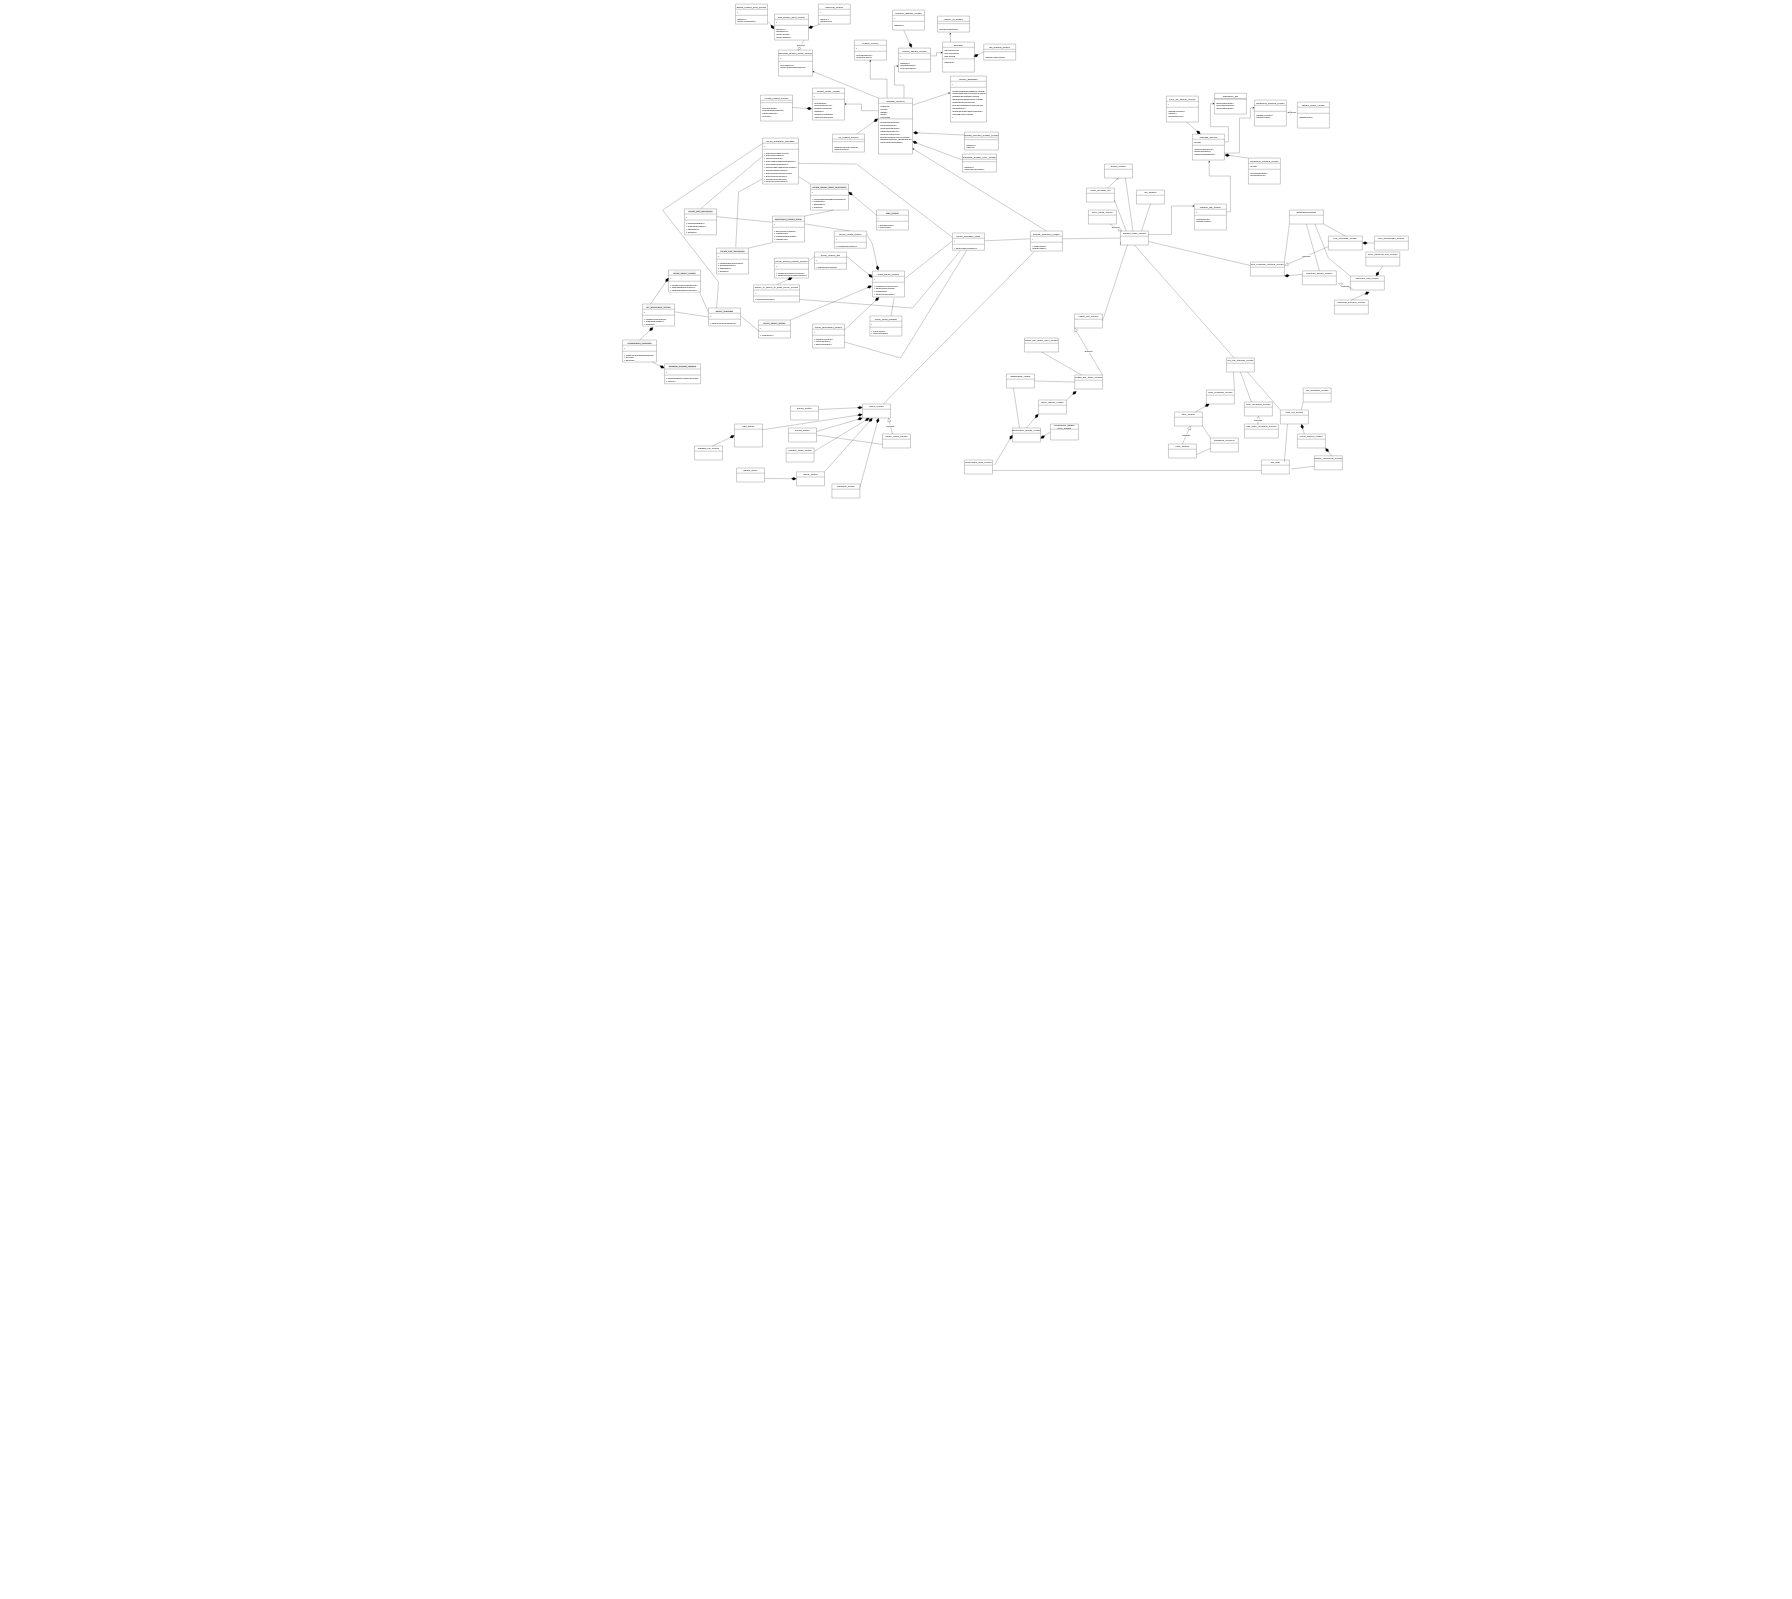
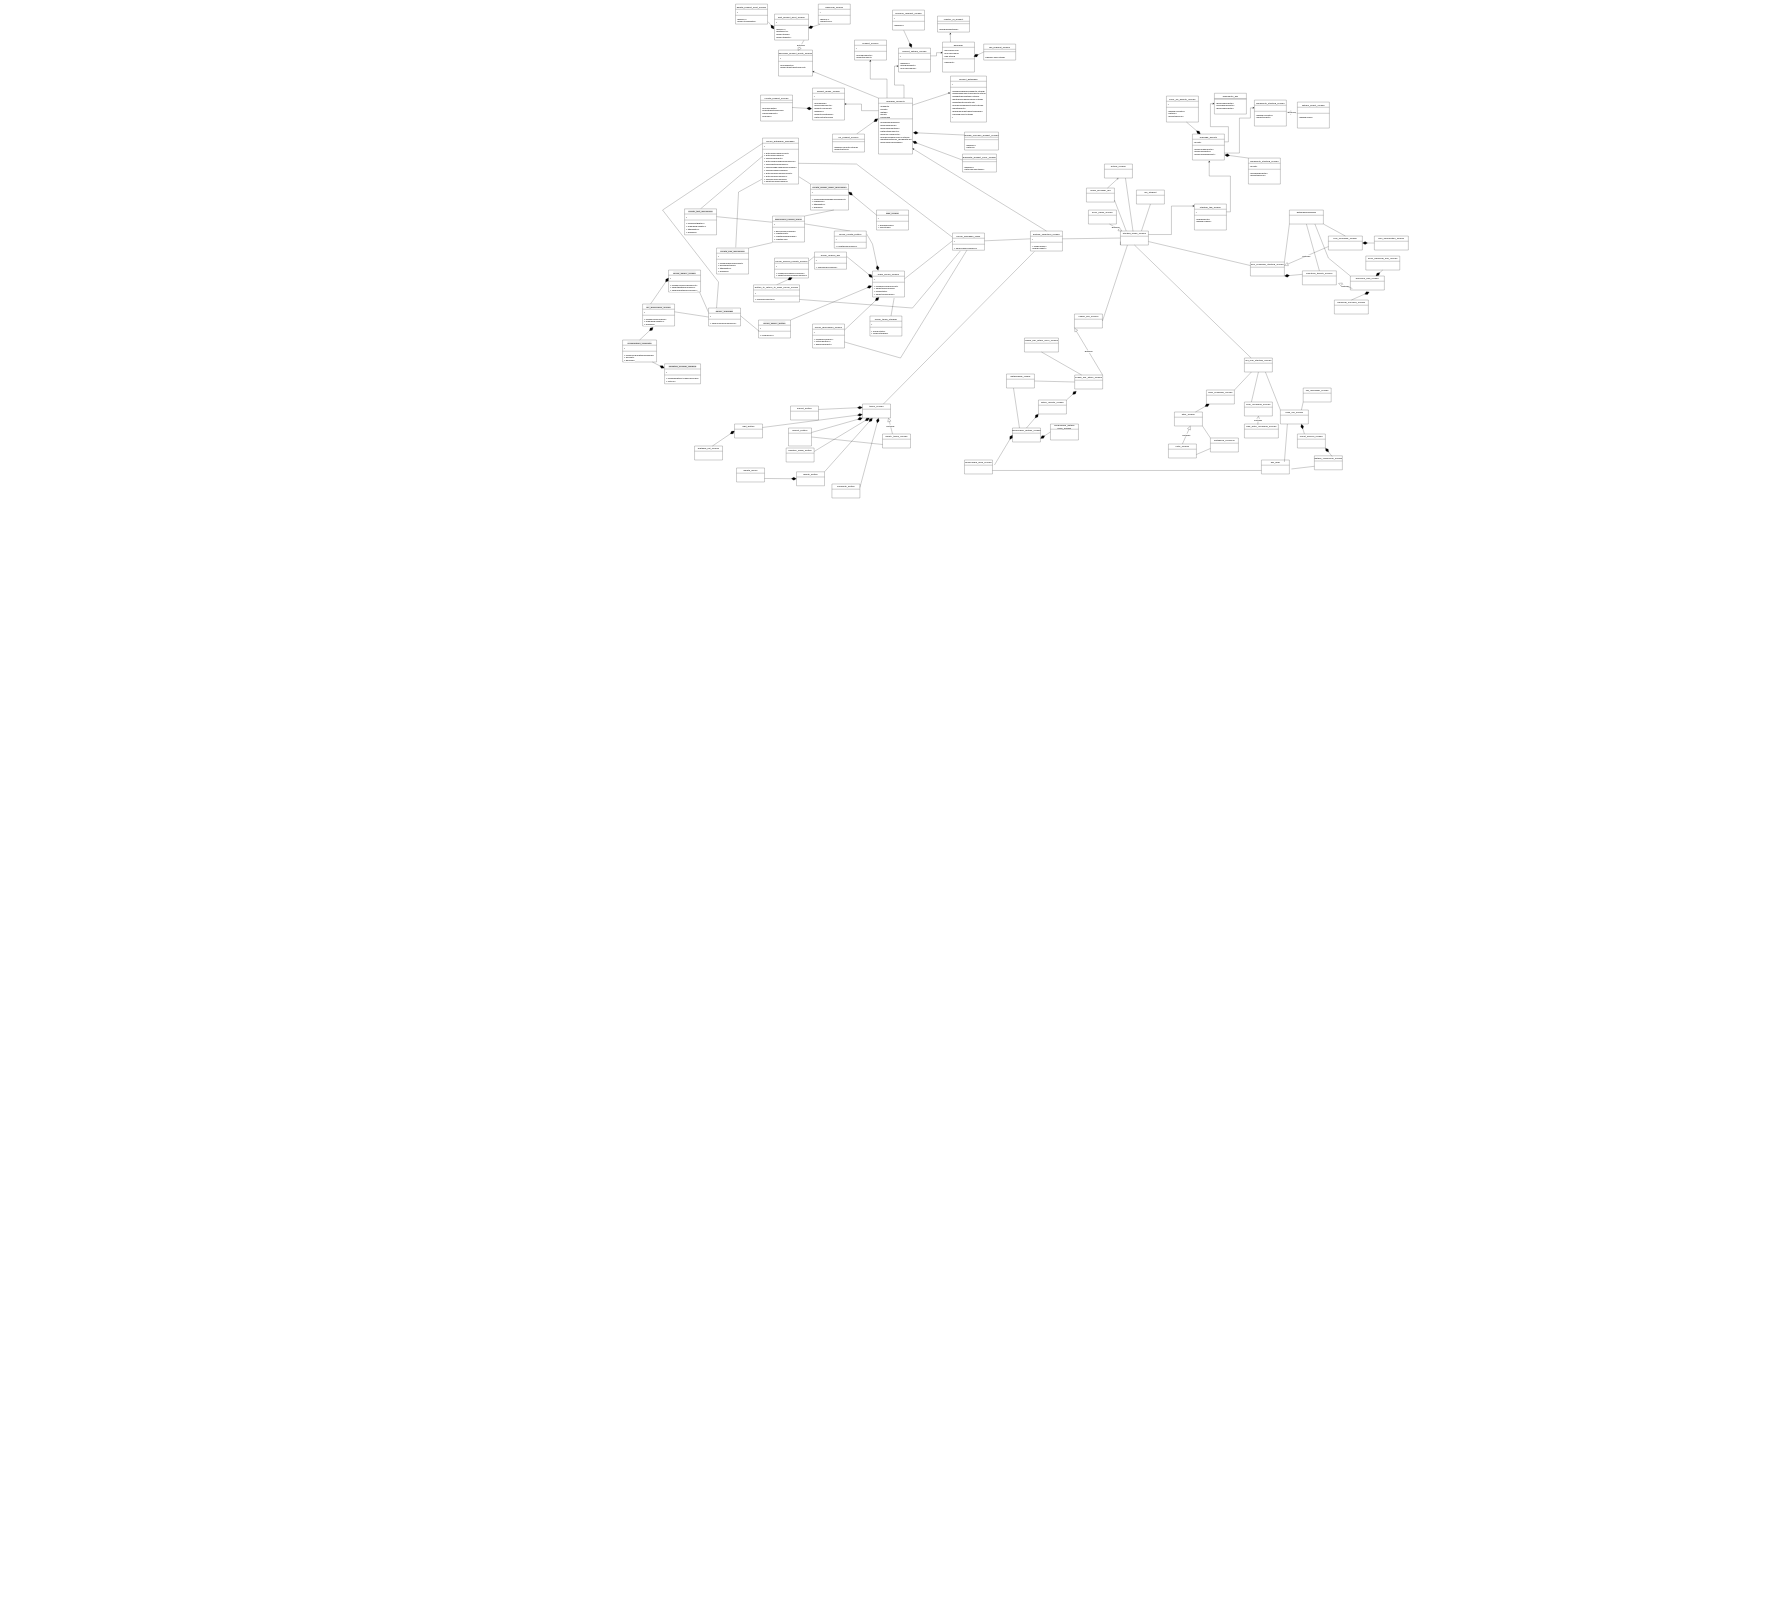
node "error_personal_info_screen": moved (1383, 259) -> (1383, 263)
node "uni_info_starting_screen": moved (1241, 365) -> (1259, 365)
node "import_button": size 28x14 -> 23x18
node "edit_button": size 28x23 -> 28x14
